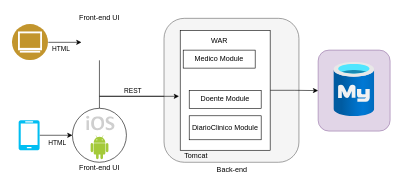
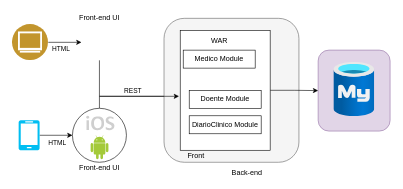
node "DiarioClinico Module": size 72x24 -> 72x18
node "Tomcat": label "Tomcat" -> "Front"
node "Back-end": moved (232, 170) -> (247, 173)
